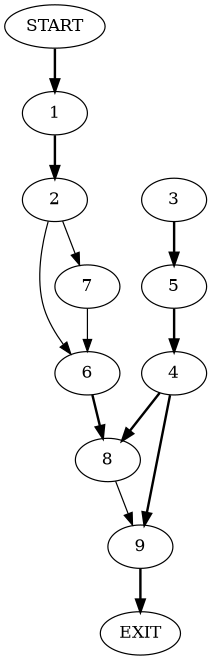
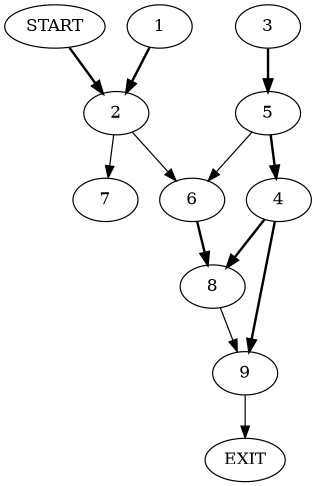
edge "START" -> "1": now "START" -> "2"
edge "7" -> "6": now "5" -> "6"
edge "9" -> "EXIT": style bold -> solid
